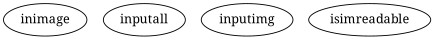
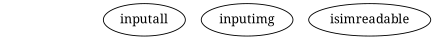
node "inimage": removed
